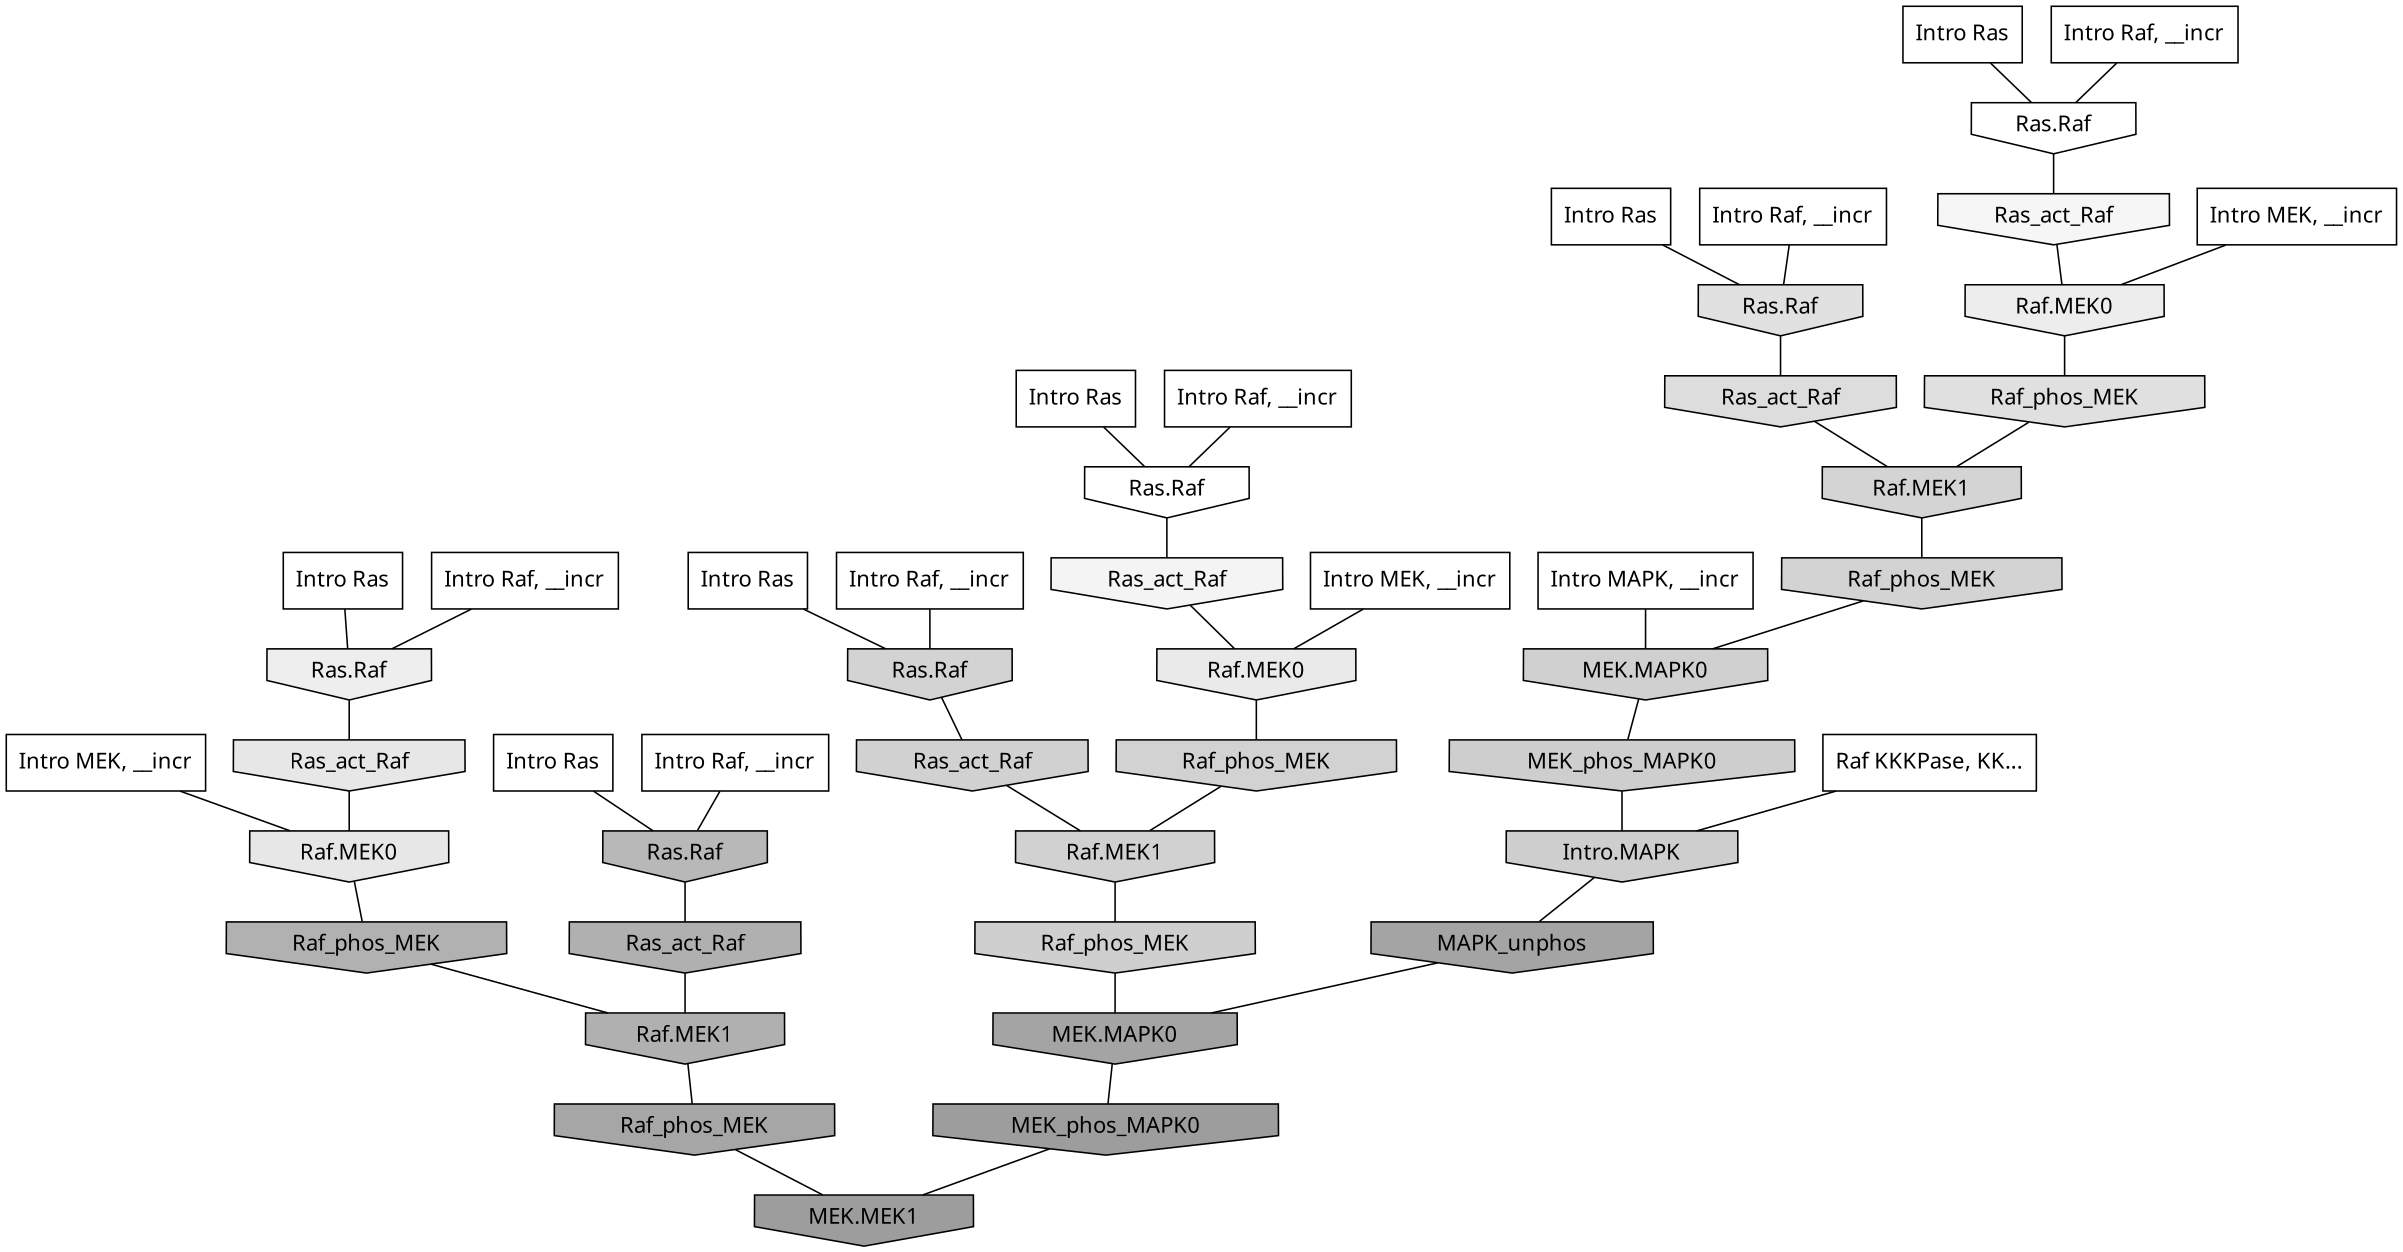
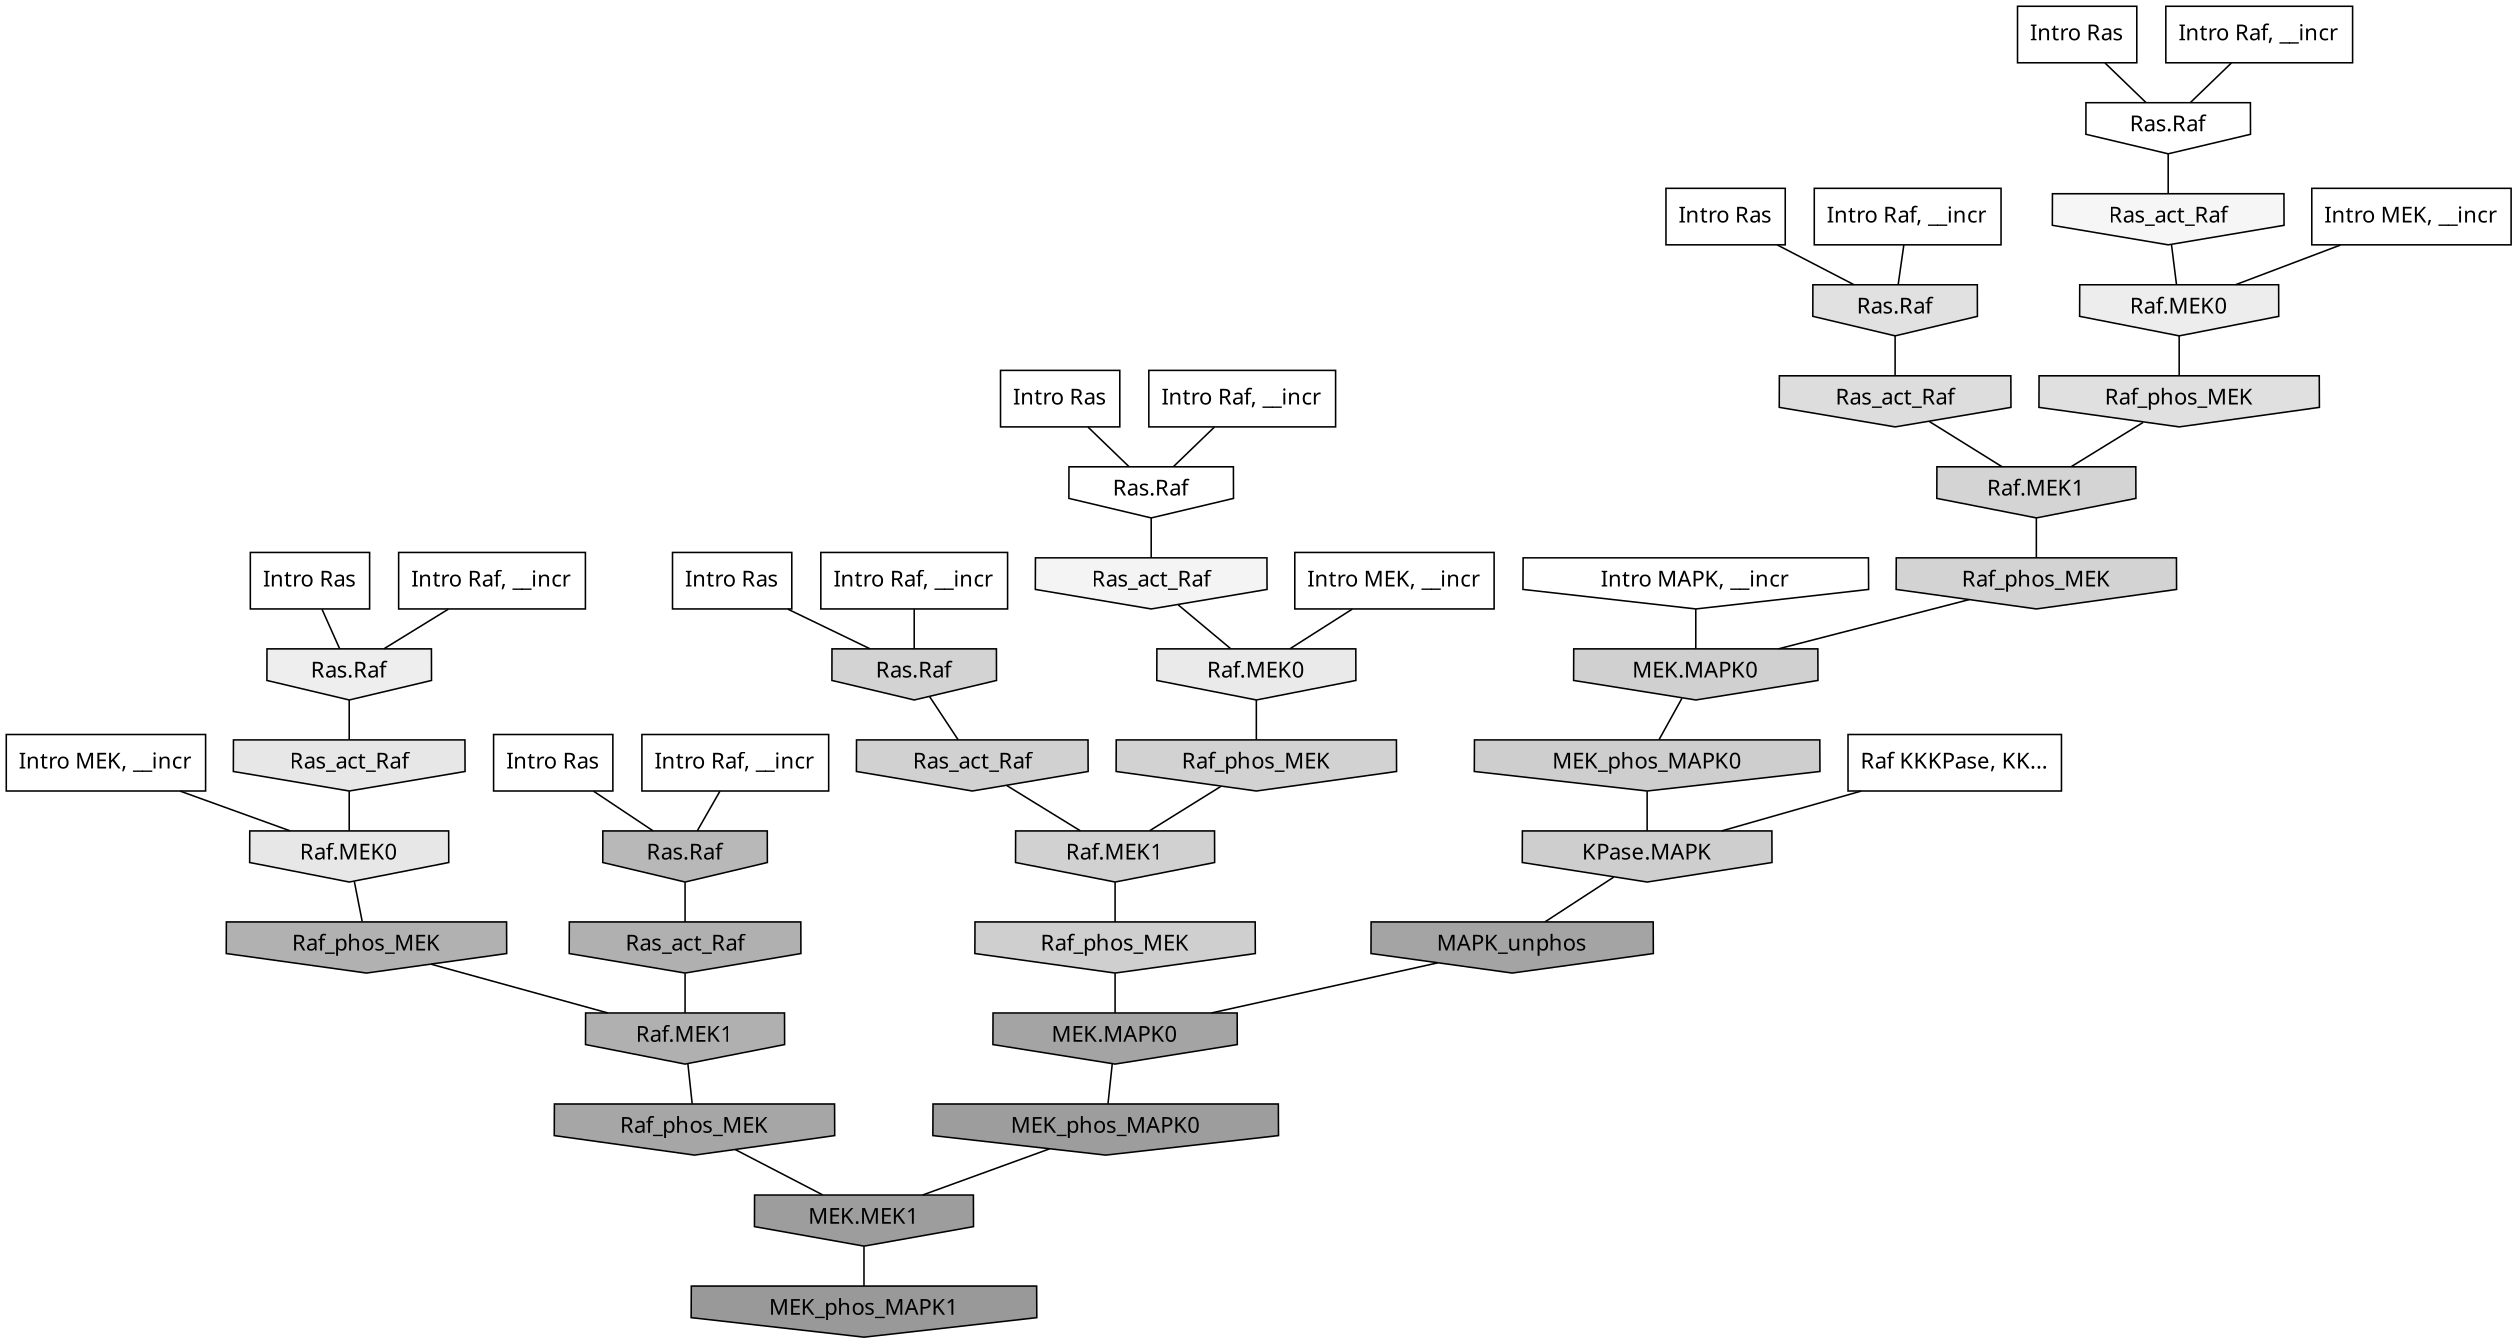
node "Intro MAPK, __incr": shape box -> invhouse
node "Intro.MAPK": label "Intro.MAPK" -> "KPase.MAPK"
node "MEK_phos_MAPK1": added
